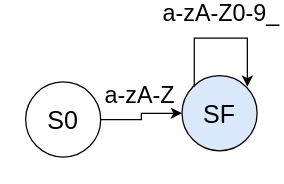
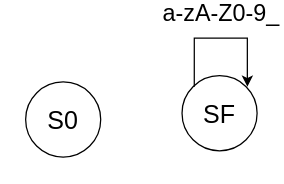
node "SF": fillcolor #dae8fc -> #ffffff
edge "S0" -> "SF": removed, label "a-zA-Z"
